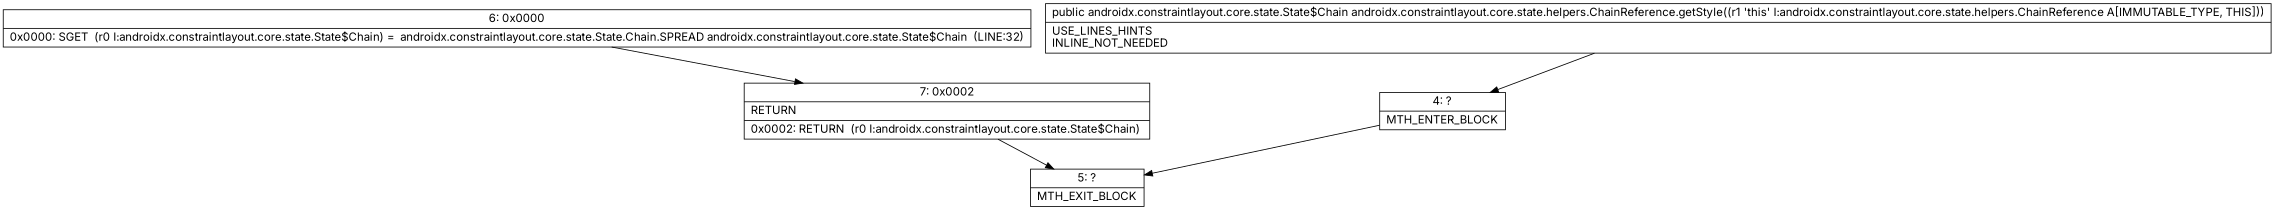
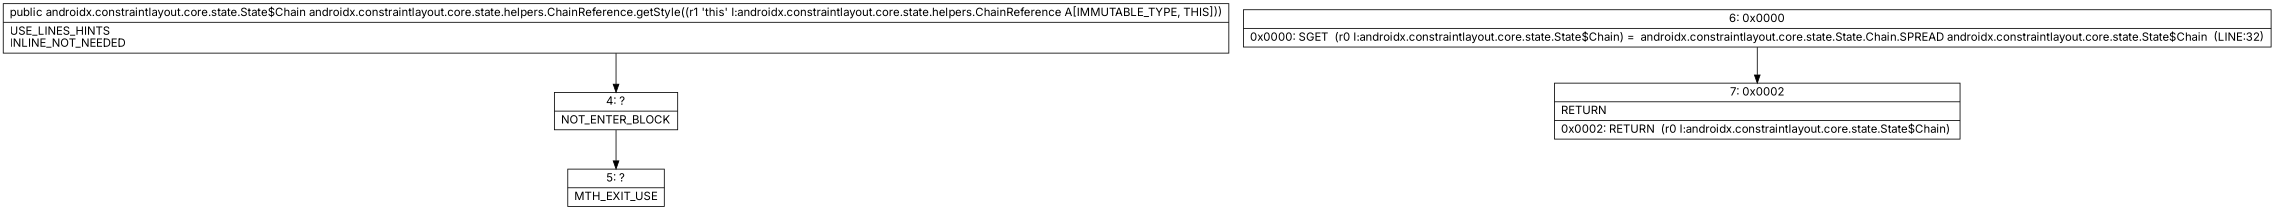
node "4: ?": text "MTH_ENTER_BLOCK" -> "NOT_ENTER_BLOCK"
edge "7: 0x0002" -> "5: ?": removed
node "5: ?": text "MTH_EXIT_BLOCK" -> "MTH_EXIT_USE"
